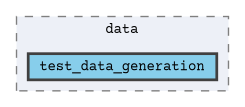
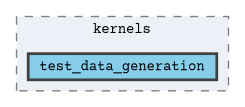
cluster "data": label "data" -> "kernels"
